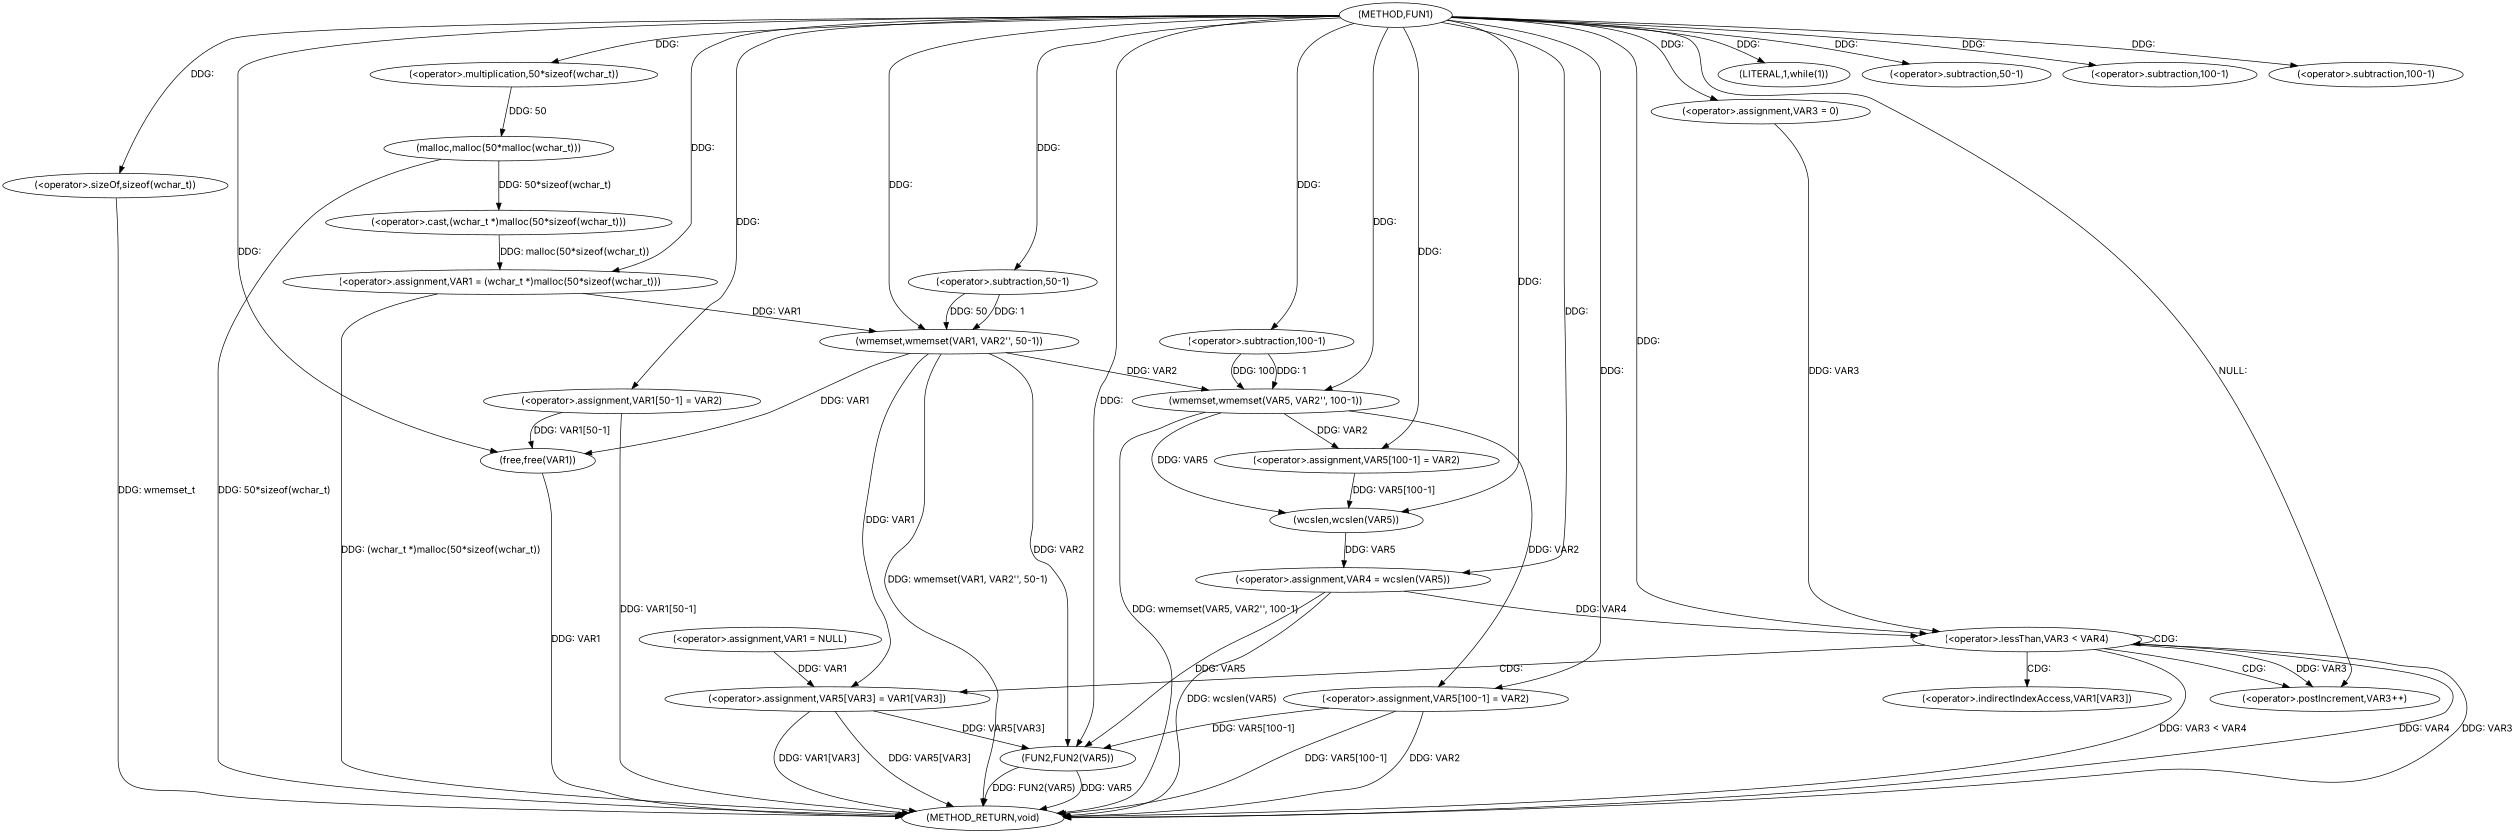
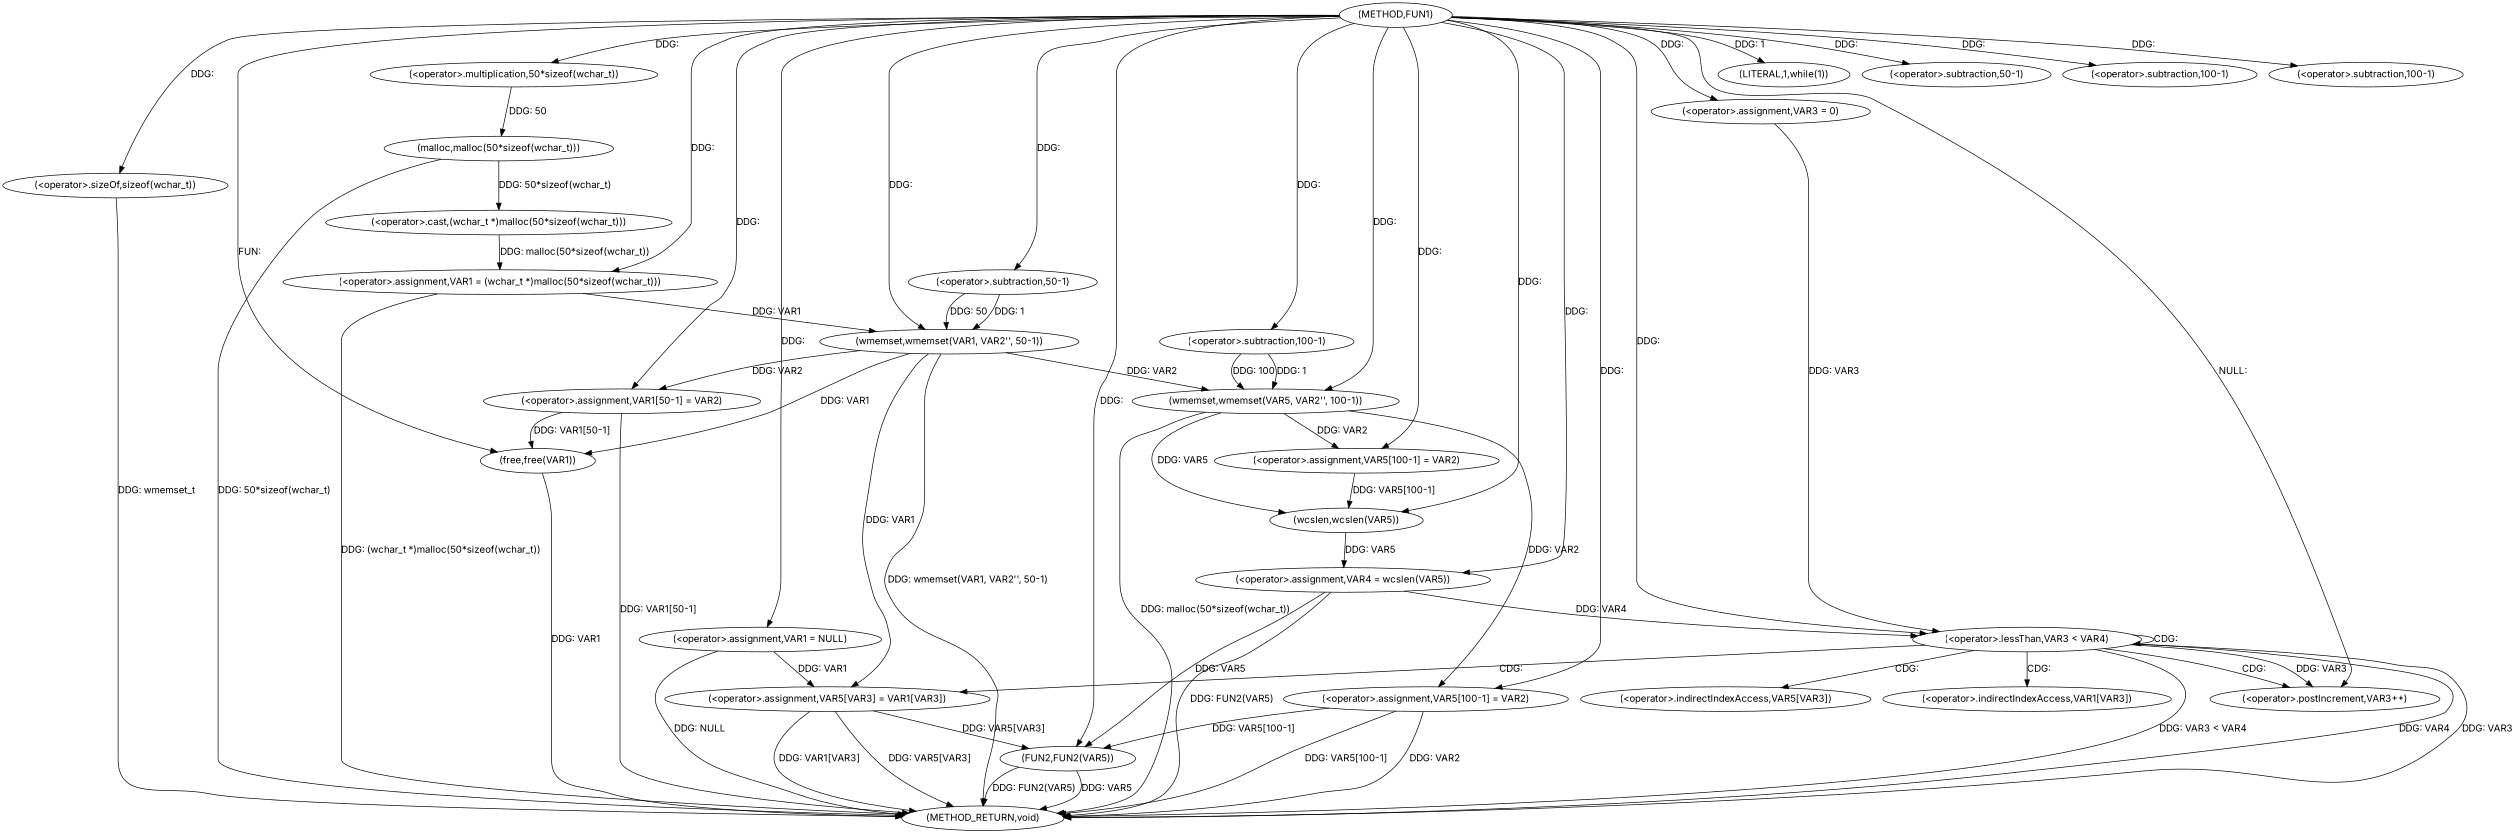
edge "(METHOD,FUN1)" -> "(LITERAL,1,while(1))": label "DDG: " -> "DDG: 1"
edge "(METHOD,FUN1)" -> "(<operator>.assignment,VAR1 = NULL)": added, label "DDG:"
node "(malloc,malloc(50*malloc(wchar_t)))": label "(malloc,malloc(50*malloc(wchar_t)))" -> "(malloc,malloc(50*sizeof(wchar_t)))"
edge "(METHOD,FUN1)" -> "(free,free(VAR1))": label "DDG: " -> "FUN: "
edge "(wmemset,wmemset(VAR1, VAR2'', 50-1))" -> "(FUN2,FUN2(VAR5))": now "(wmemset,wmemset(VAR1, VAR2'', 50-1))" -> "(<operator>.assignment,VAR1[50-1] = VAR2)"
edge "(wmemset,wmemset(VAR5, VAR2'', 100-1))" -> "(METHOD_RETURN,void)": label "DDG: wmemset(VAR5, VAR2'', 100-1)" -> "DDG: malloc(50*sizeof(wchar_t))"
edge "(<operator>.assignment,VAR4 = wcslen(VAR5))" -> "(METHOD_RETURN,void)": label "DDG: wcslen(VAR5)" -> "DDG: FUN2(VAR5)"
node "(<operator>.indirectIndexAccess,VAR5[VAR3])": added
edge "(<operator>.assignment,VAR1 = NULL)" -> "(METHOD_RETURN,void)": added, label "DDG: NULL"
